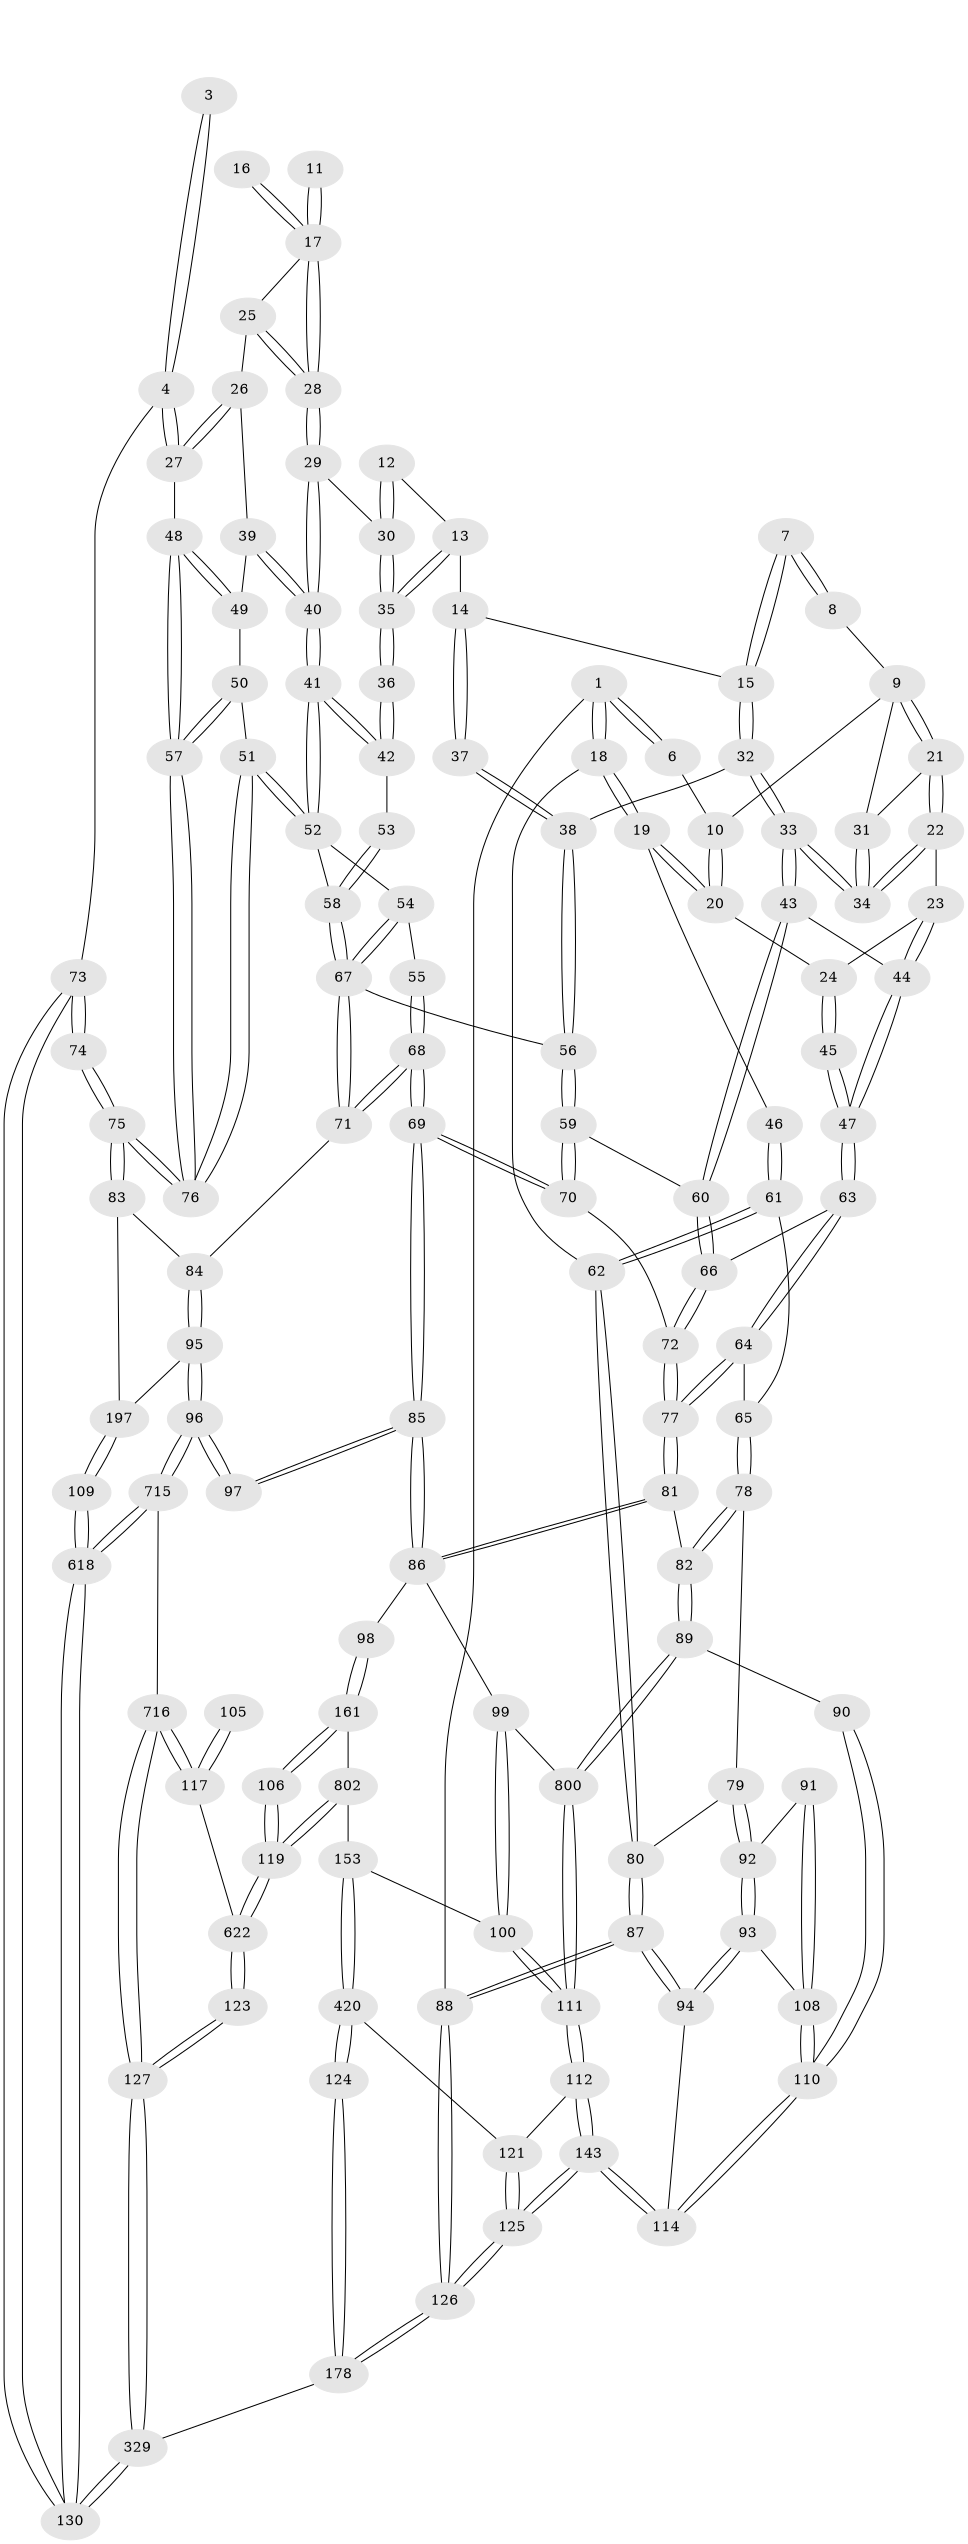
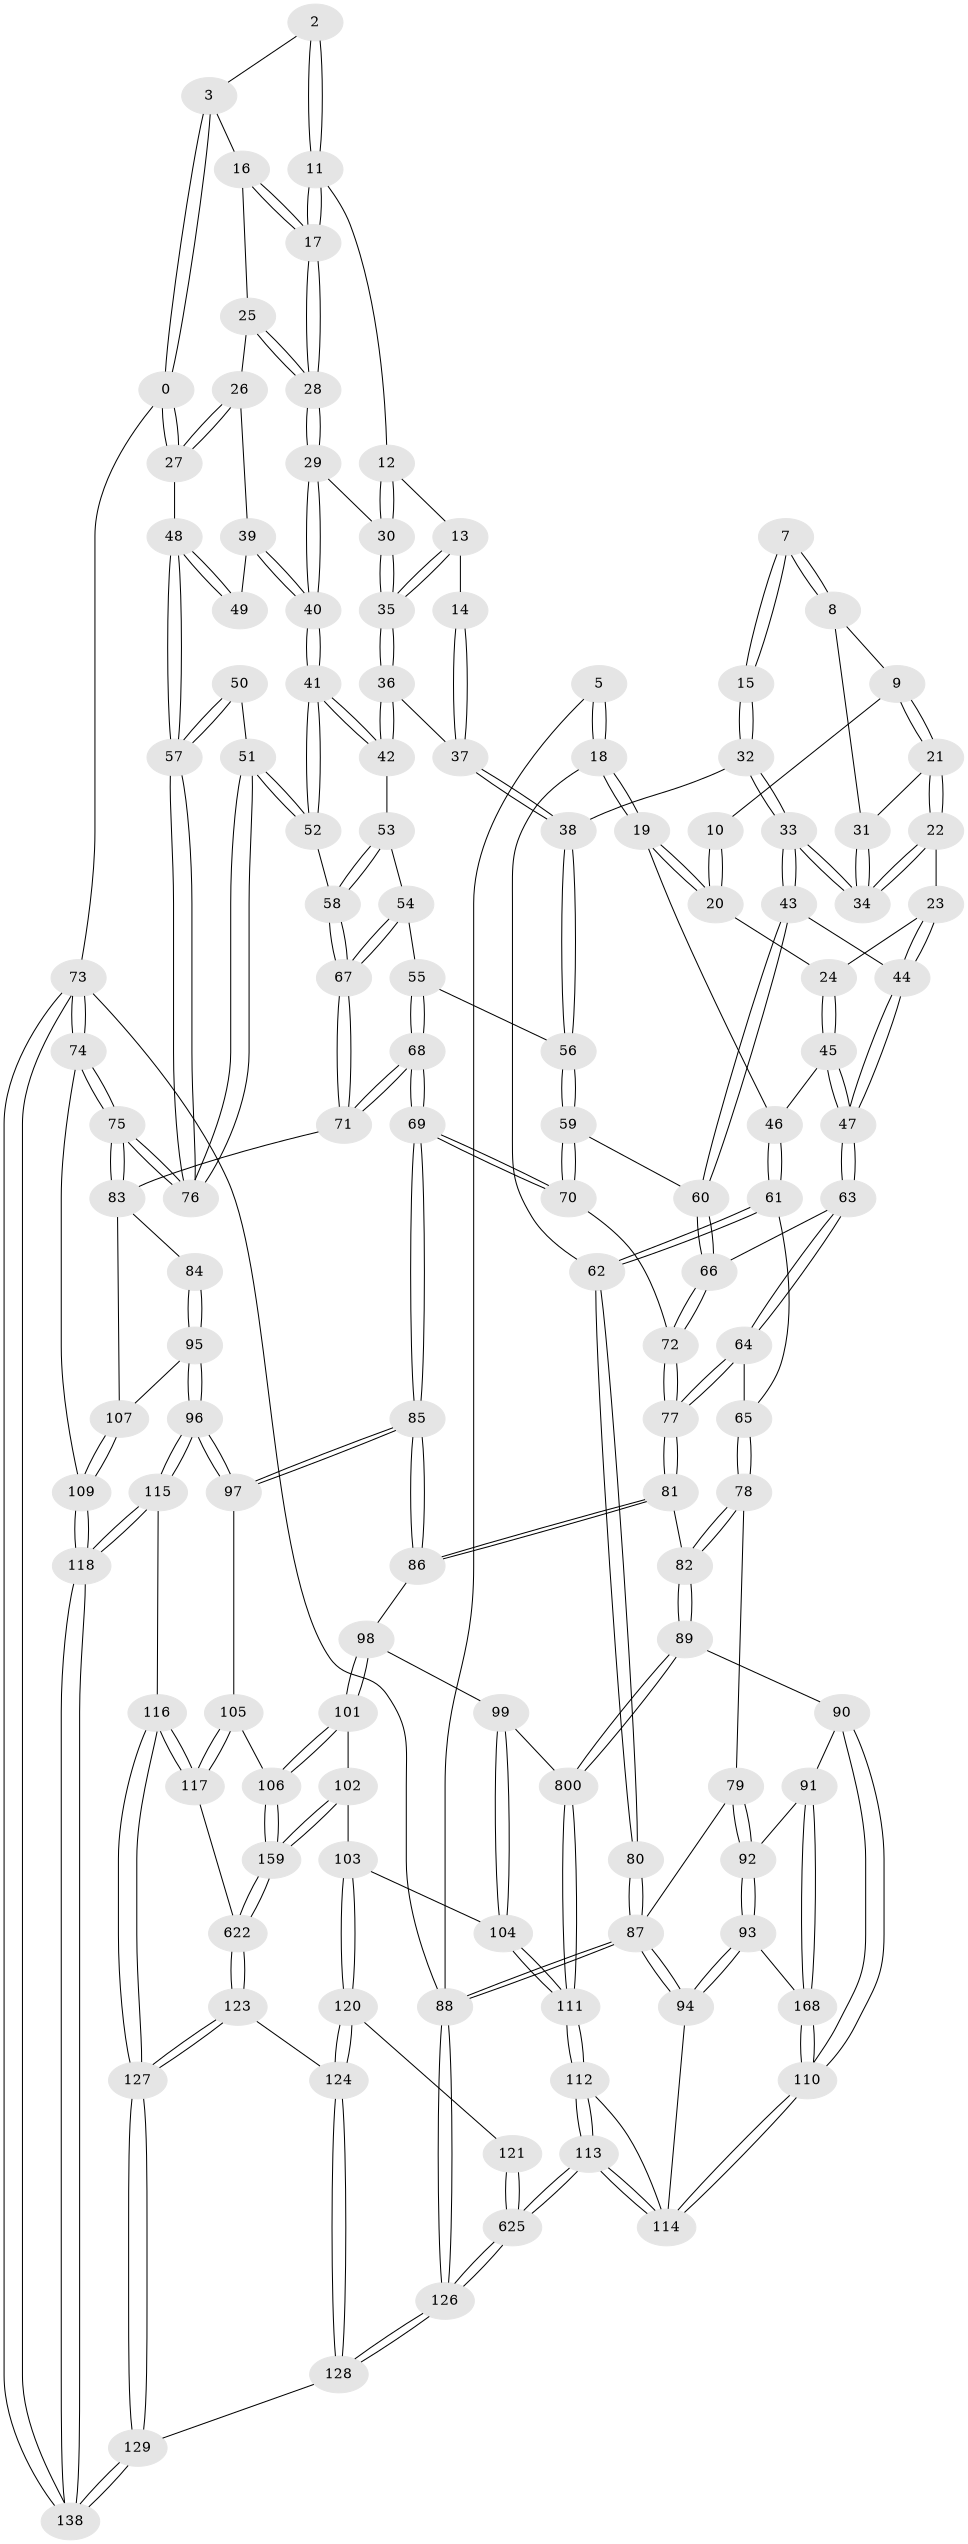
node "2": added
edge "3" -- "16": added
edge "17" -- "25": now "16" -- "25"
edge "11" -- "12": added
node "4": label "4" -> "0"
edge "49" -- "50": removed
edge "14" -- "15": removed
node "1": label "1" -> "5"
edge "36" -- "37": added
node "6": removed
edge "9" -- "31": now "8" -- "31"
edge "52" -- "54": now "53" -- "54"
edge "67" -- "56": now "55" -- "56"
edge "45" -- "46": added
edge "71" -- "84": now "71" -- "83"
edge "74" -- "109": added
node "197": label "197" -> "107"
edge "73" -- "88": added
node "715": label "715" -> "115"
node "618": label "618" -> "118"
edge "97" -- "105": added
edge "86" -- "99": now "98" -- "99"
node "716": label "716" -> "116"
node "161": label "161" -> "101"
edge "105" -- "106": added
edge "90" -- "91": added
node "802": label "802" -> "102"
edge "79" -- "80": now "79" -- "87"
node "119": label "119" -> "159"
node "153": label "153" -> "103"
node "100": label "100" -> "104"
node "420": label "420" -> "120"
node "108": label "108" -> "168"
edge "123" -- "124": added
edge "112" -- "121": now "112" -- "114"
node "143": label "143" -> "113"
node "125": label "125" -> "625"
node "178": label "178" -> "128"
node "329": label "329" -> "129"
node "130": label "130" -> "138"
